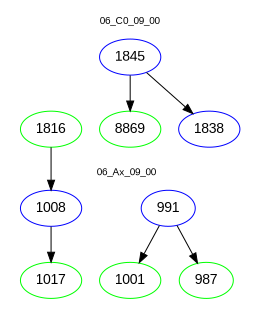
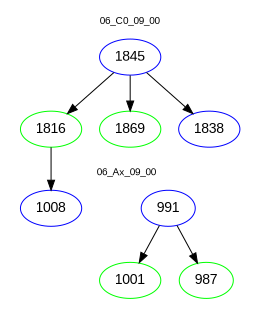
edge "1845" -> "1816": added
node "8869": label "8869" -> "1869"
node "1017": removed
